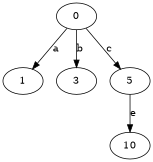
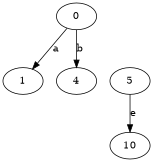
edge "0" -> "5": removed, label "c"
node "3": label "3" -> "4"
